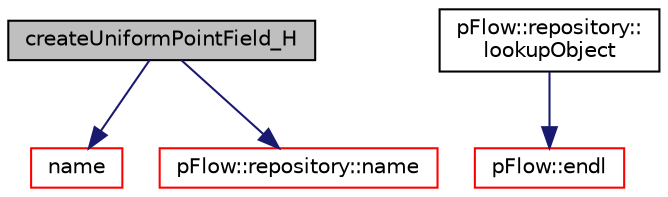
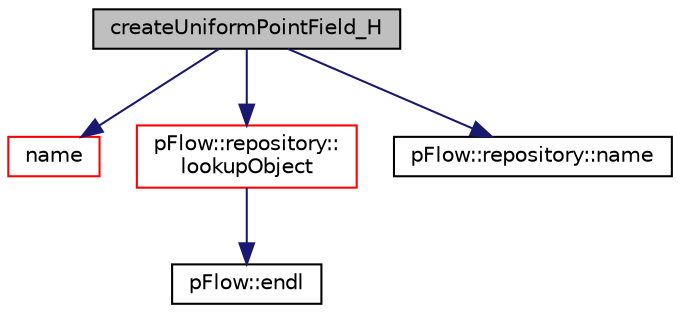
node "pFlow::repository:: lookupObject": color black -> red
edge "createUniformPointField_H" -> "pFlow::repository:: lookupObject": added
node "pFlow::repository::name": color red -> black
node "pFlow::endl": color red -> black
